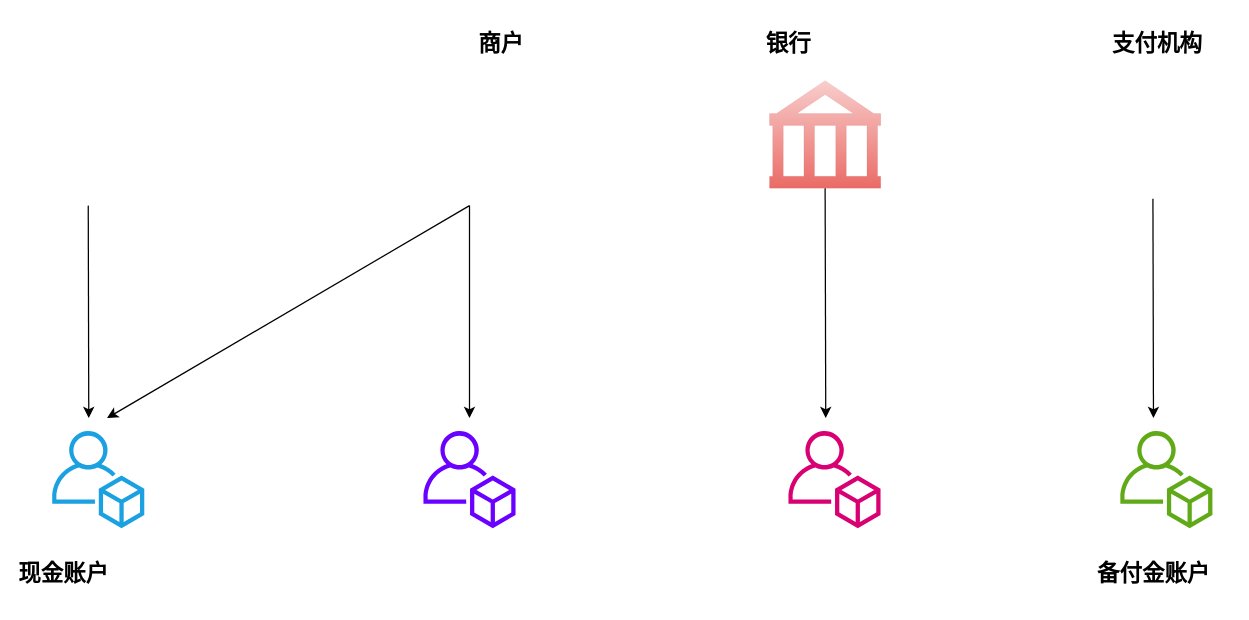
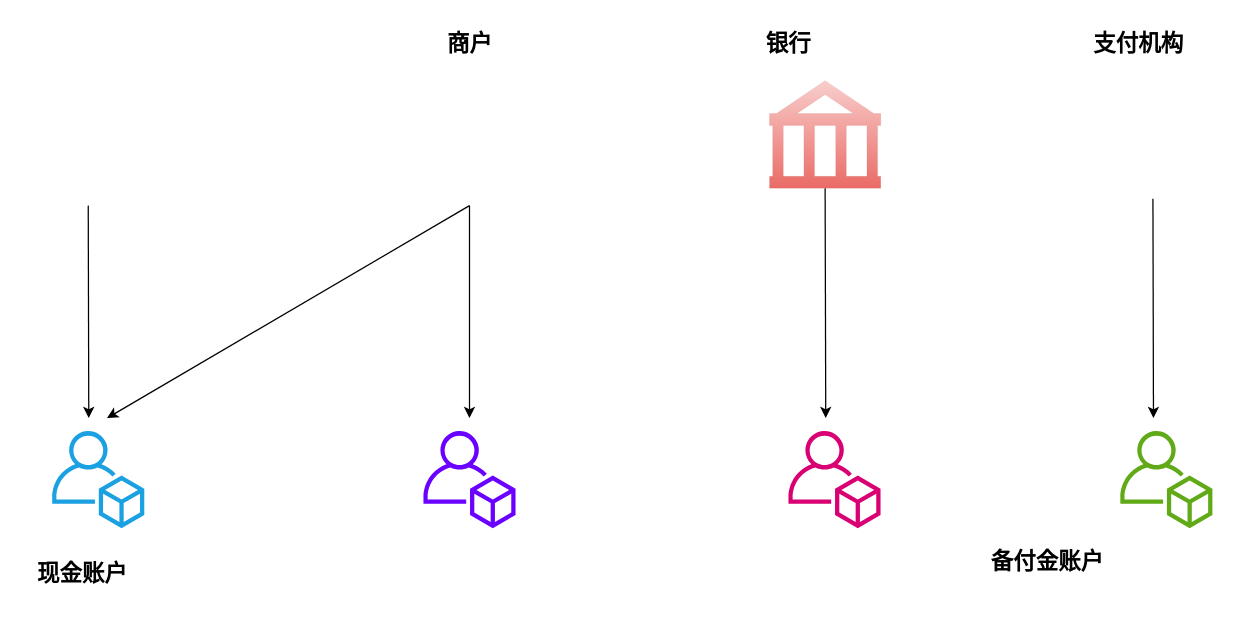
node "商户": moved (501, 44) -> (469, 44)
node "支付机构": moved (1156, 44) -> (1138, 44)
node "现金账户": moved (63, 574) -> (82, 574)
node "备付金账户": moved (1153, 574) -> (1047, 562)
